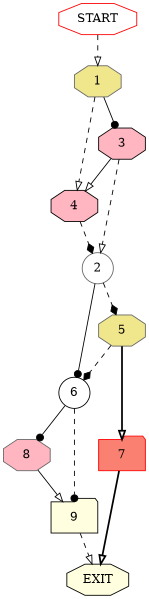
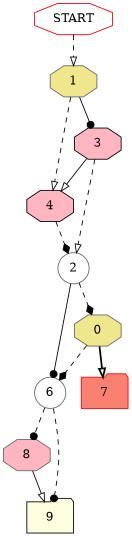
node "5": label "5" -> "0"
node "6": color black -> gray40
edge "6" -> "8": style solid -> dashed
node "EXIT": removed
